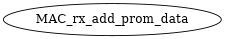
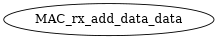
node "MAC_rx_add_prom_data": label "MAC_rx_add_prom_data" -> "MAC_rx_add_data_data"
